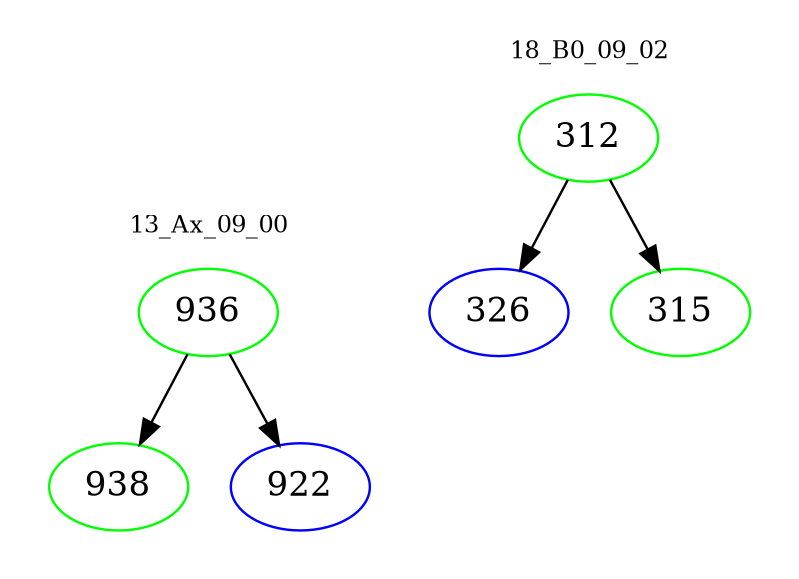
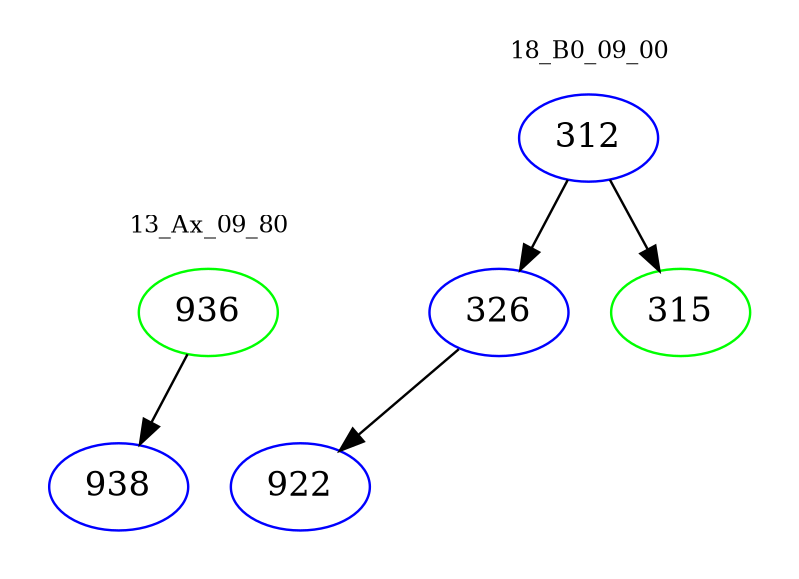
cluster "18_B0_09_02": label "18_B0_09_02" -> "18_B0_09_00"
node "312": color green -> blue
cluster "13_Ax_09_00": label "13_Ax_09_00" -> "13_Ax_09_80"
edge "936" -> "922": now "326" -> "922"
node "938": color green -> blue
